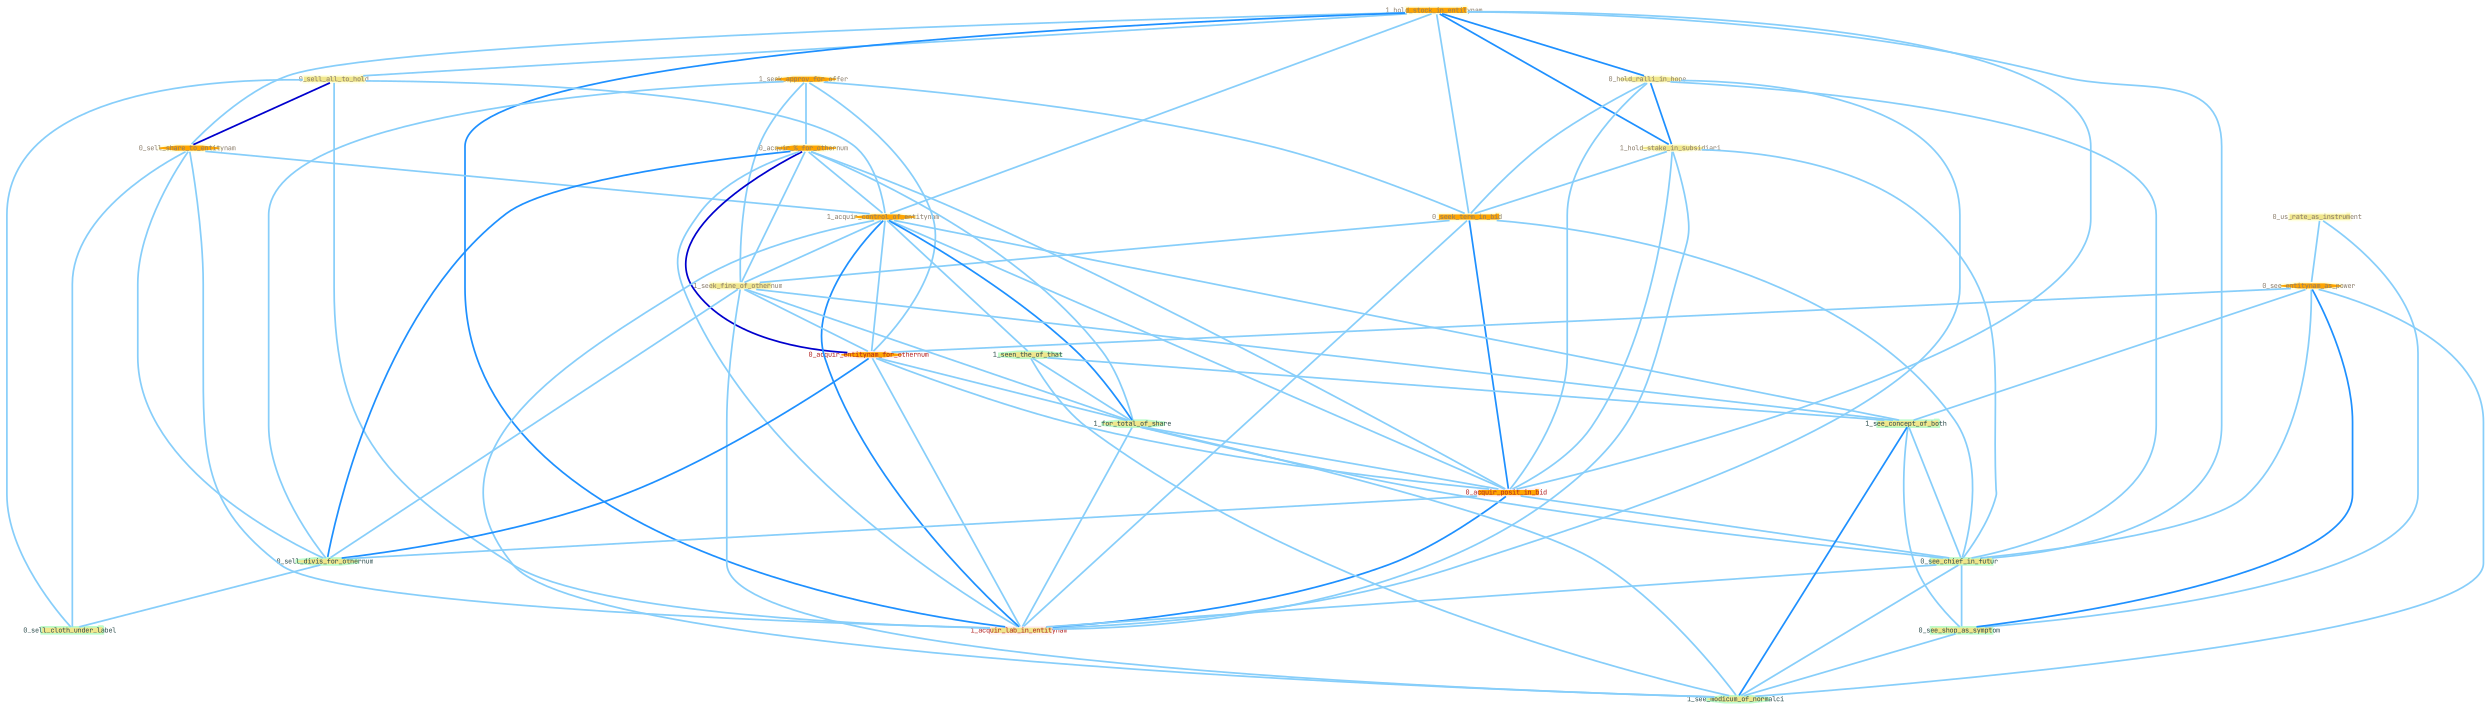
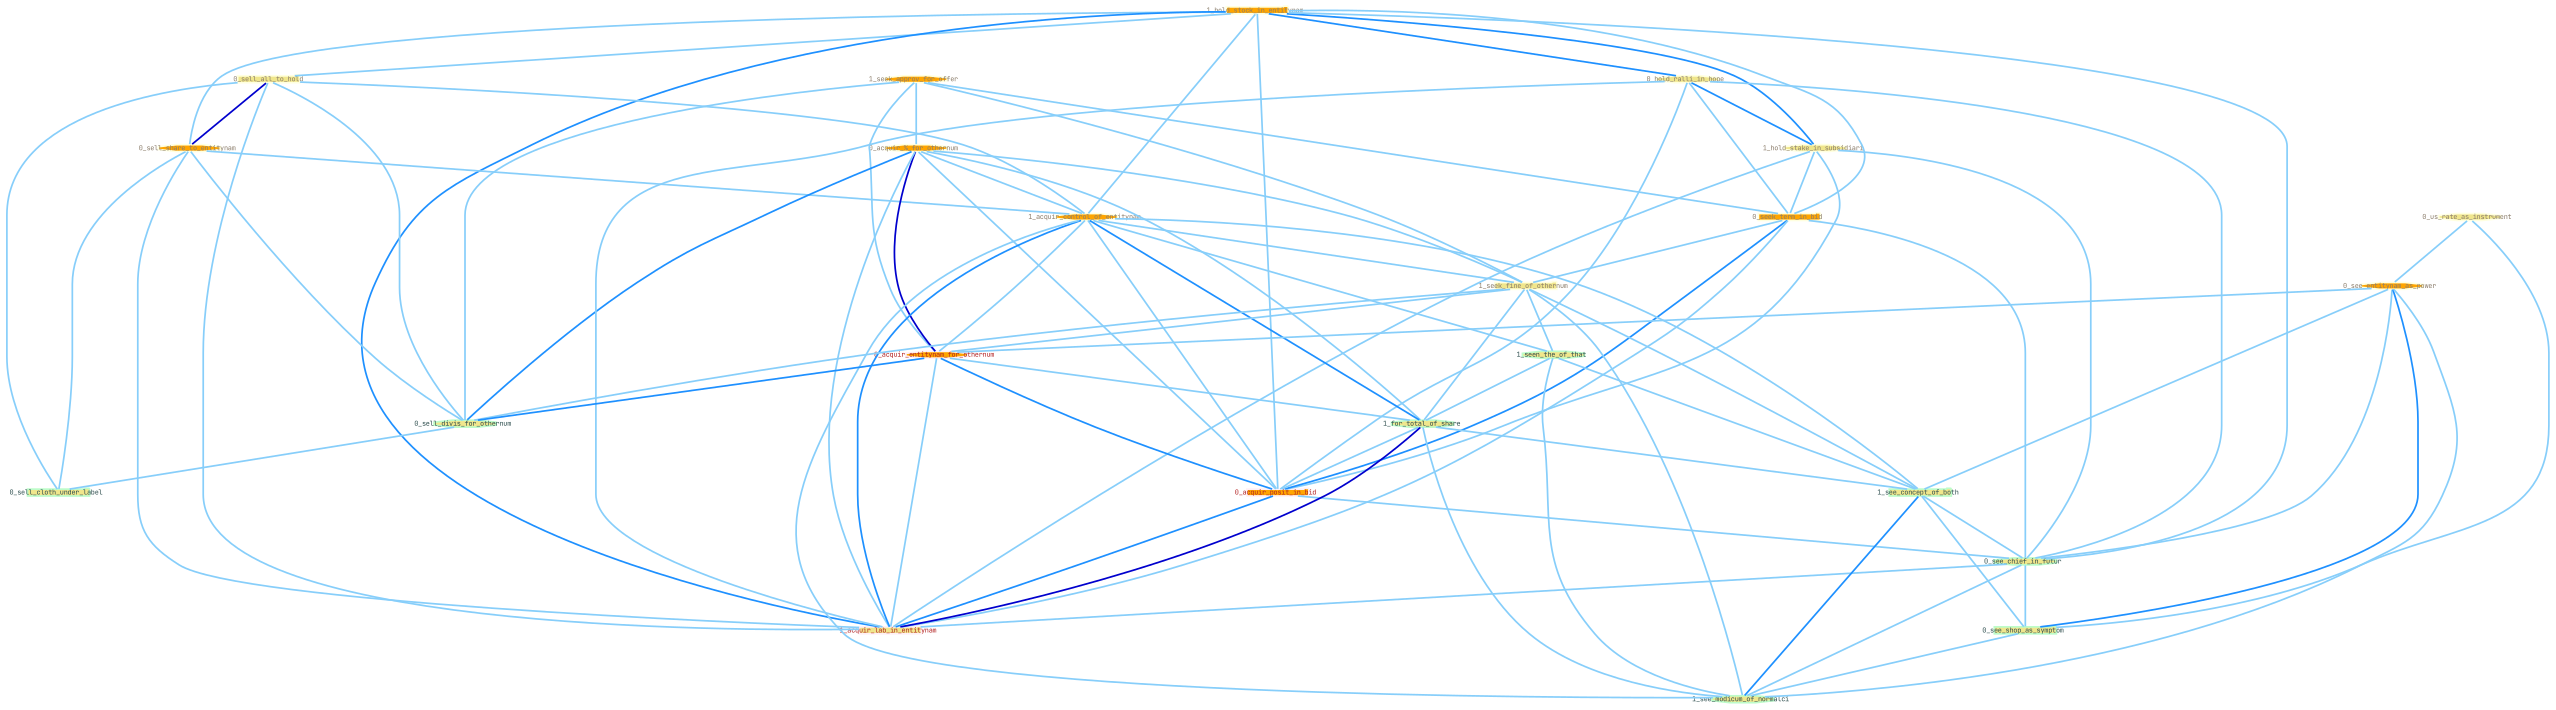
node "0_us_rate_as_instrument": shape folder -> octagon
edge "1_seek_fine_of_othernum" -- "1_seen_the_of_that": added
edge "0_acquir_entitynam_for_othernum" -- "0_acquir_posit_in_bid": color #87cefa -> #1e90ff
edge "1_for_total_of_share" -- "0_see_chief_in_futur": now "1_for_total_of_share" -- "1_see_concept_of_both"
edge "0_acquir_posit_in_bid" -- "0_sell_divis_for_othernum": now "0_sell_all_to_hold" -- "0_sell_divis_for_othernum"
edge "1_for_total_of_share" -- "1_acquir_lab_in_entitynam": color #87cefa -> #0000cd
node "0_see_chief_in_futur": shape folder -> octagon
